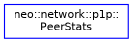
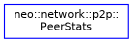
node "neo::network::p1p:: PeerStats": label "neo::network::p1p:: PeerStats" -> "neo::network::p2p:: PeerStats"
